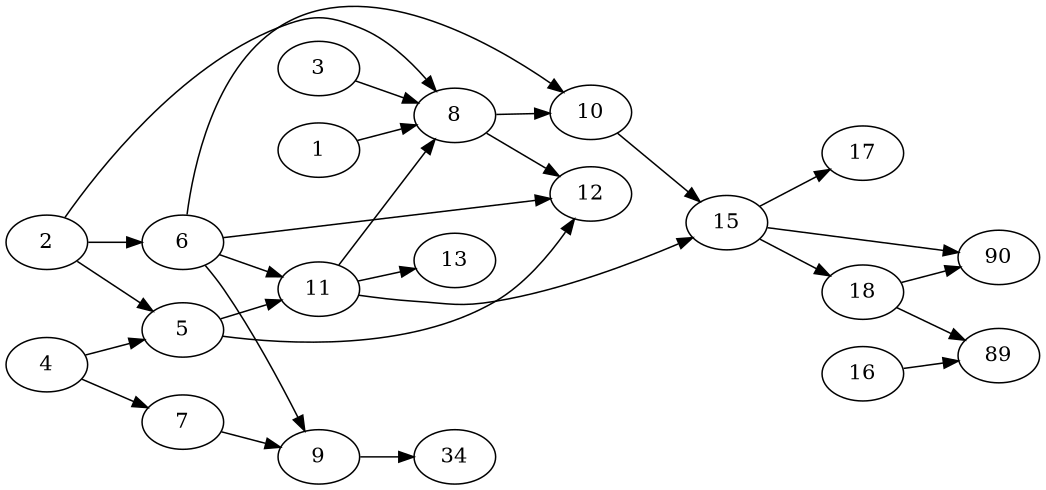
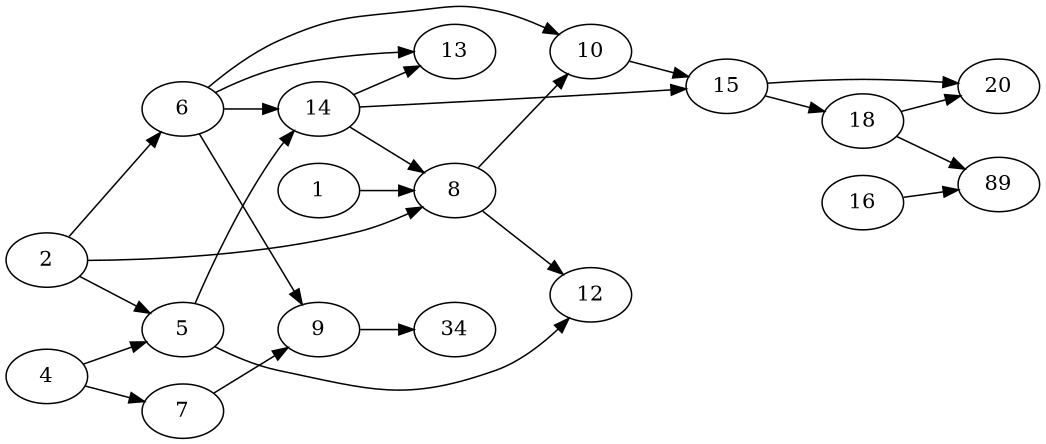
node "3": removed
node "17": removed
edge "6" -> "12": now "6" -> "13"
node "90": label "90" -> "20"
node "11": label "11" -> "14"
